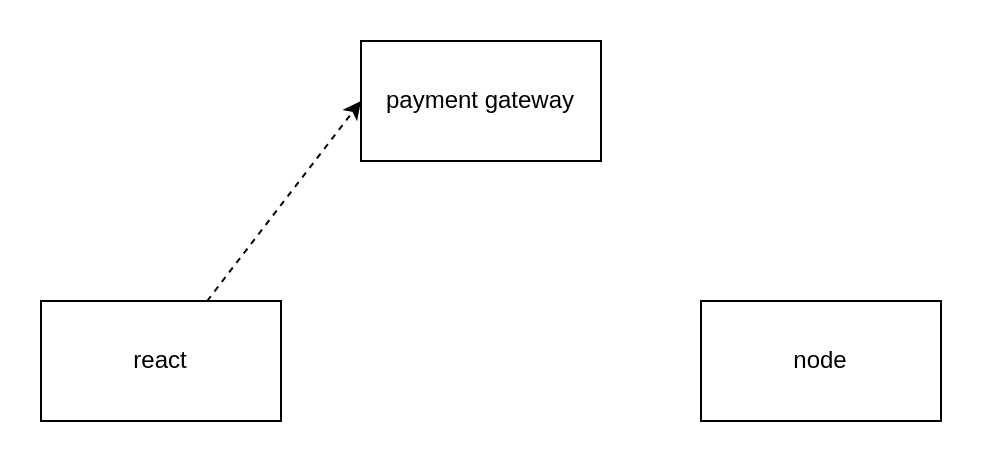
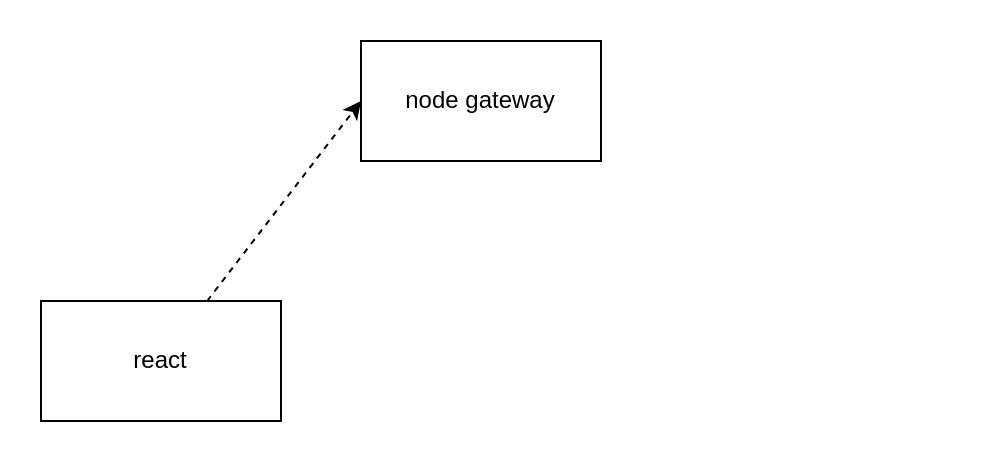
node "payment gateway": label "payment gateway" -> "node gateway"
node "node": removed
